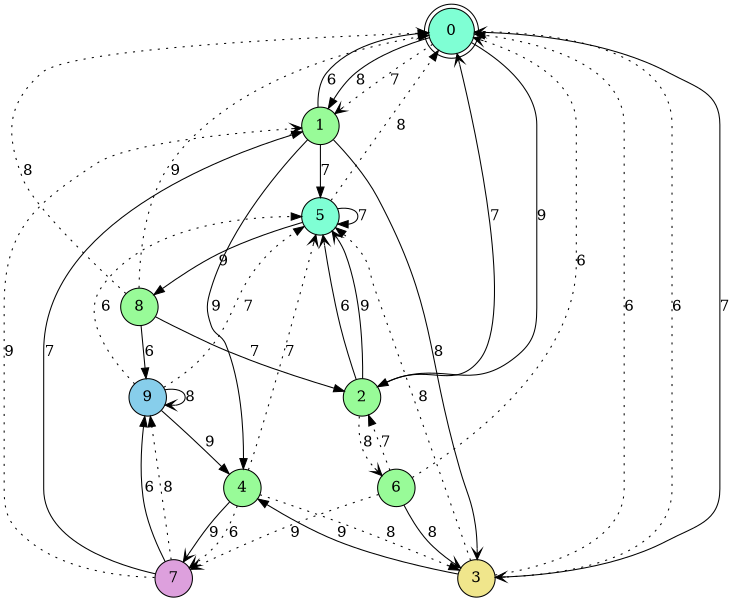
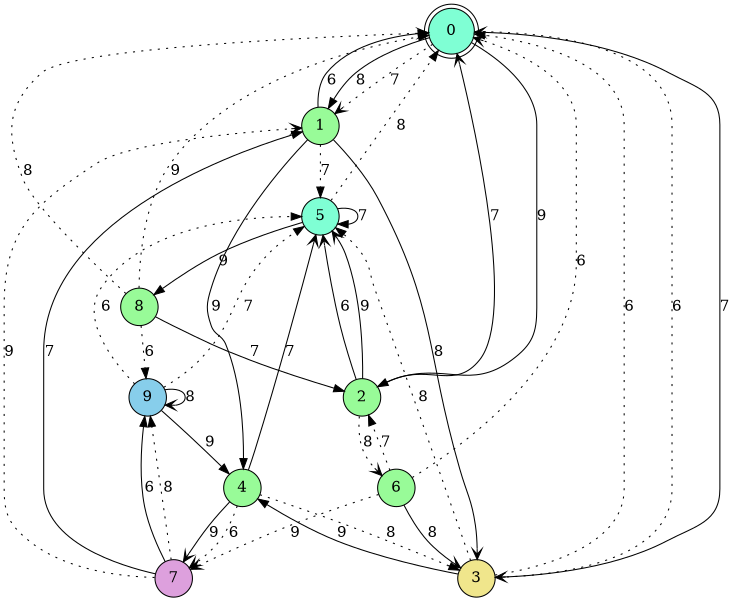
edge "1" -> "5": style solid -> dotted
edge "8" -> "9": style solid -> dotted
edge "4" -> "5": style dotted -> solid
